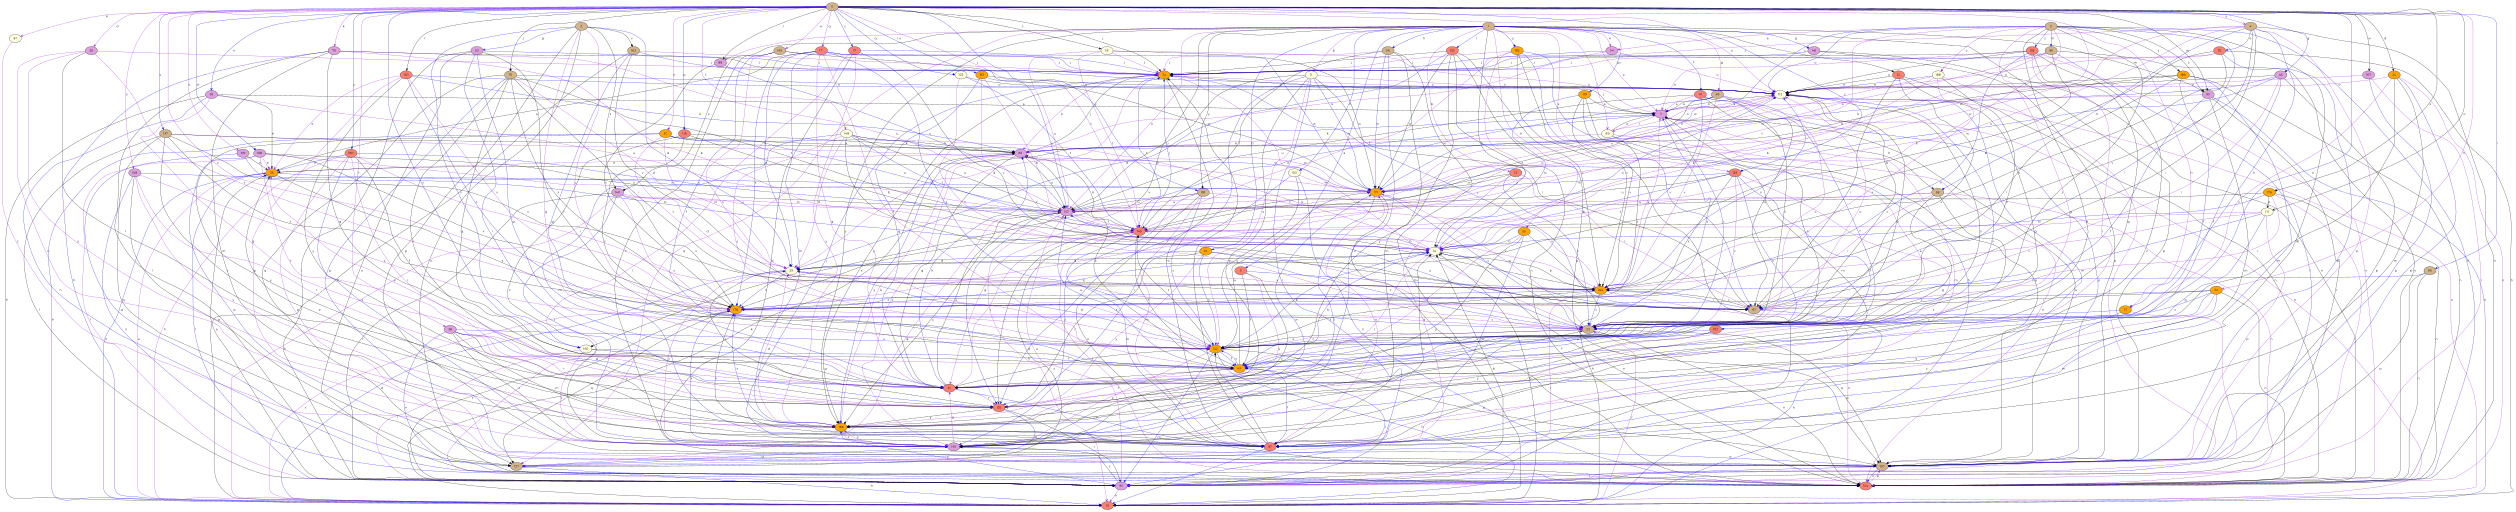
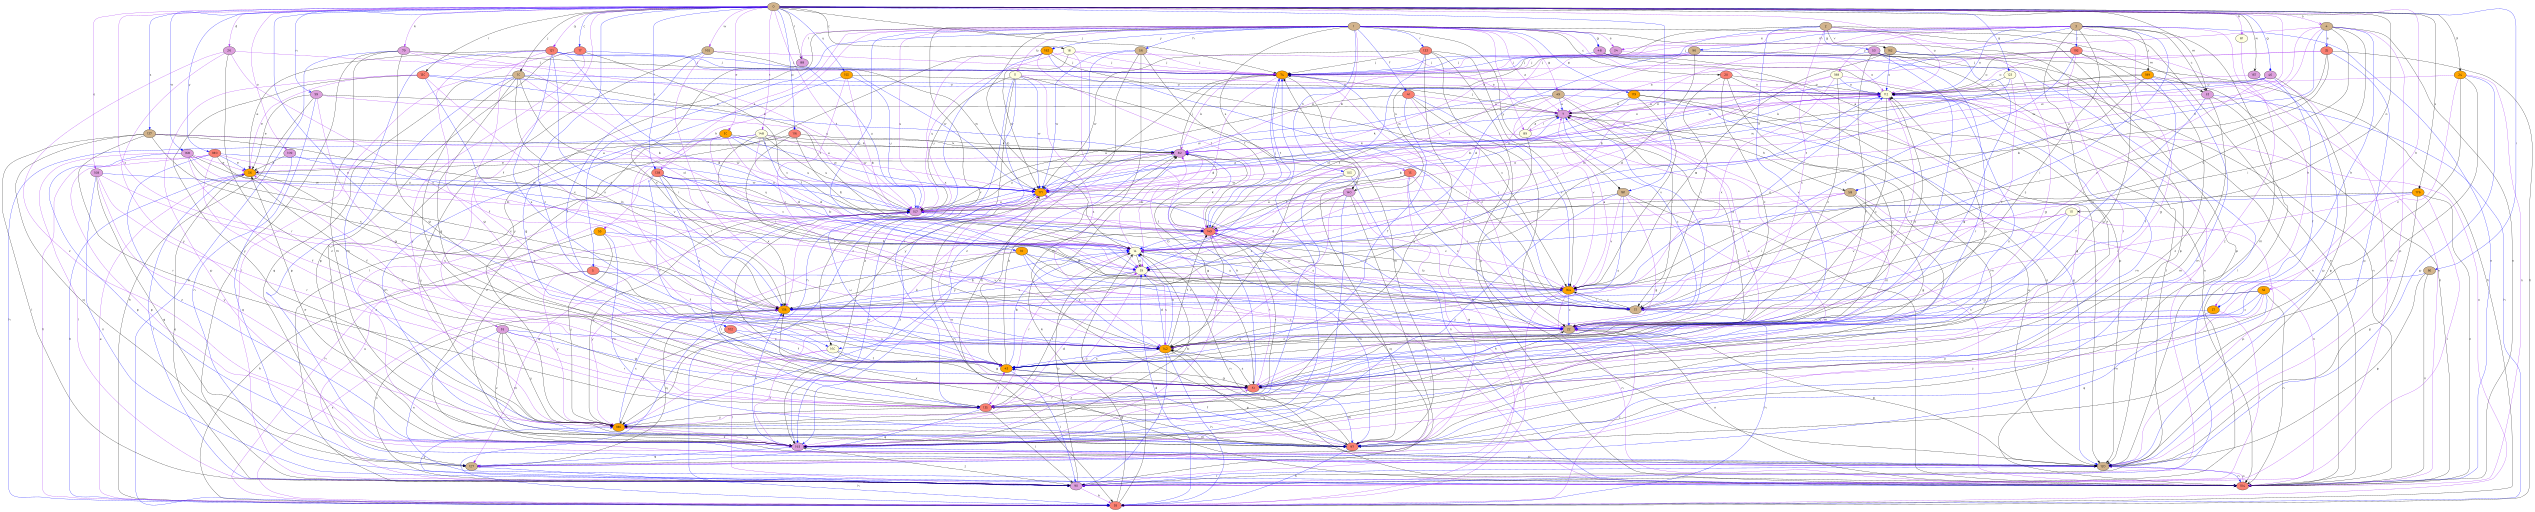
edge "176" -> "111": now "176" -> "120"
